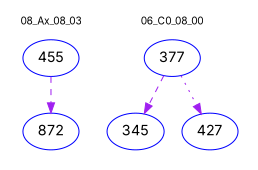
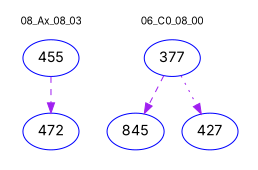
node "872": label "872" -> "472"
node "345": label "345" -> "845"
